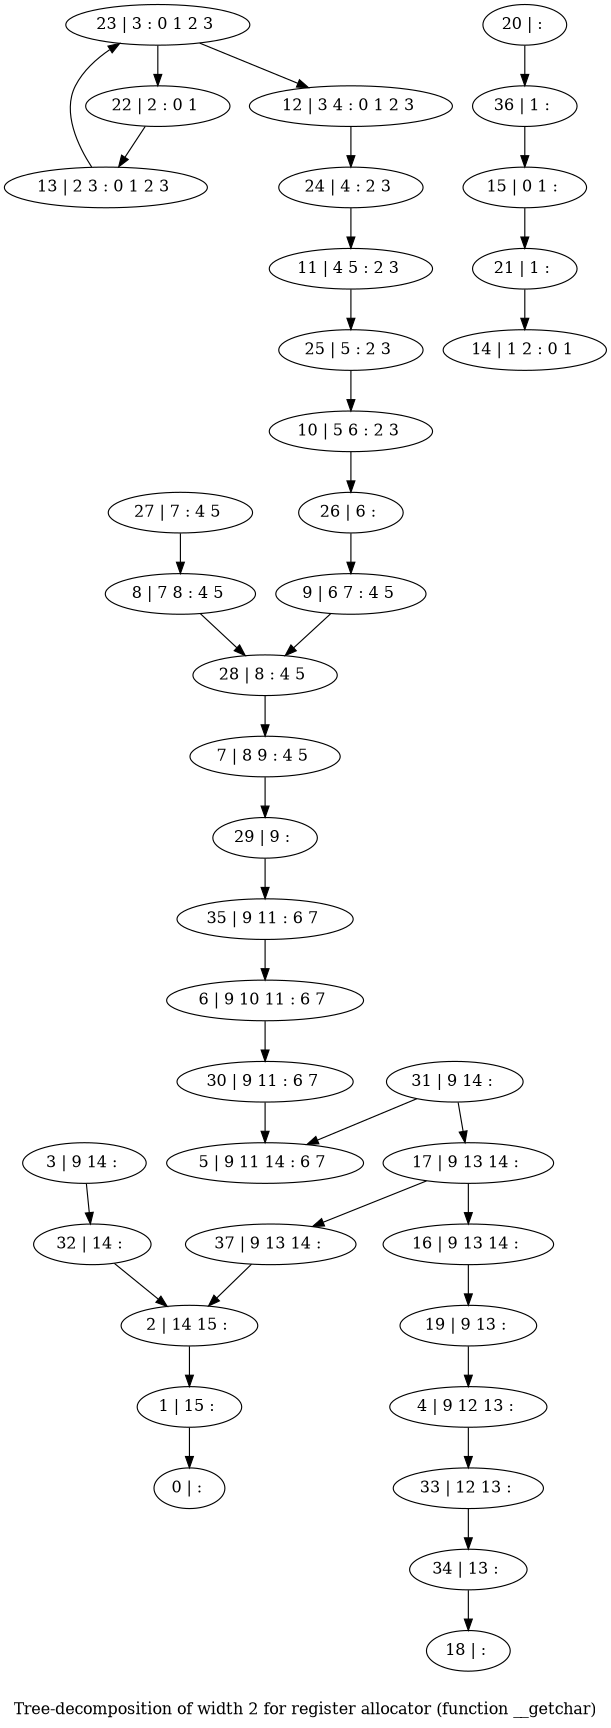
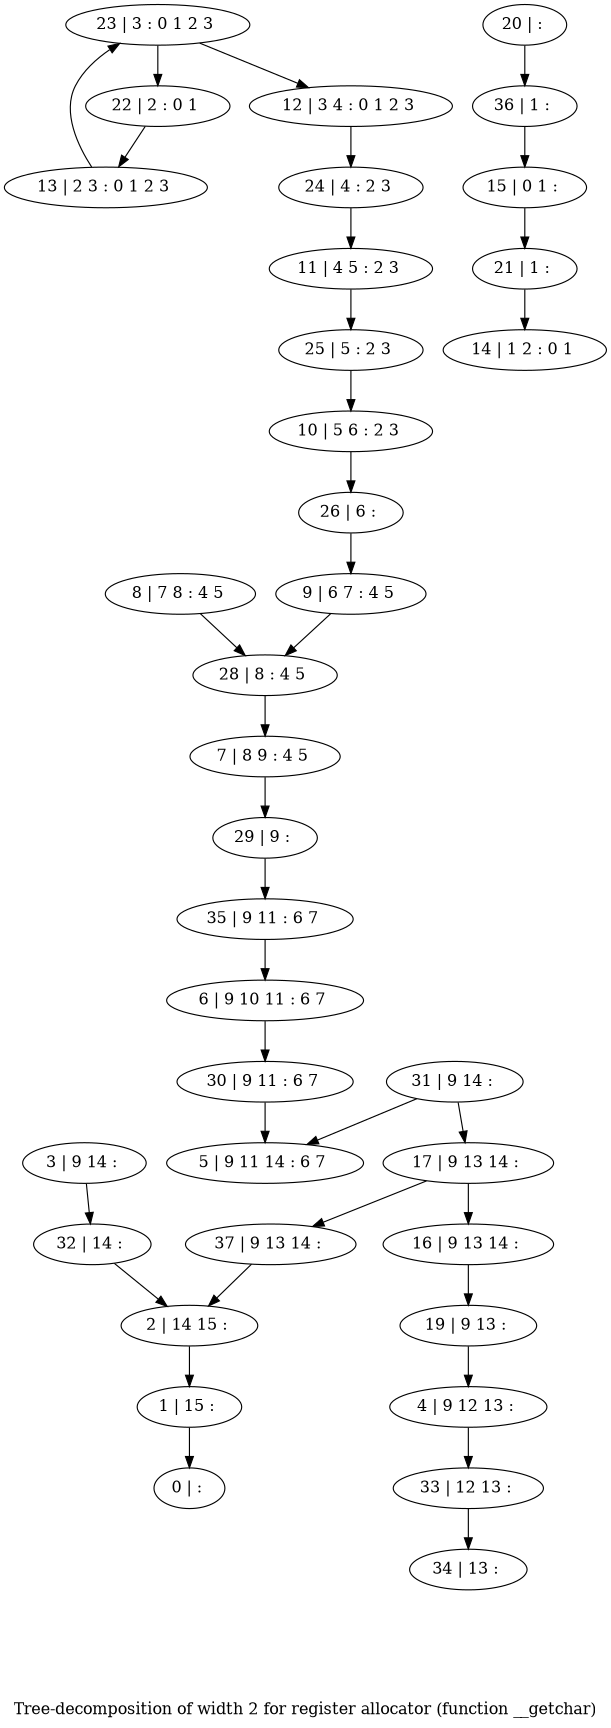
node "27 | 7 : 4 5": removed
node "18 | :": removed
